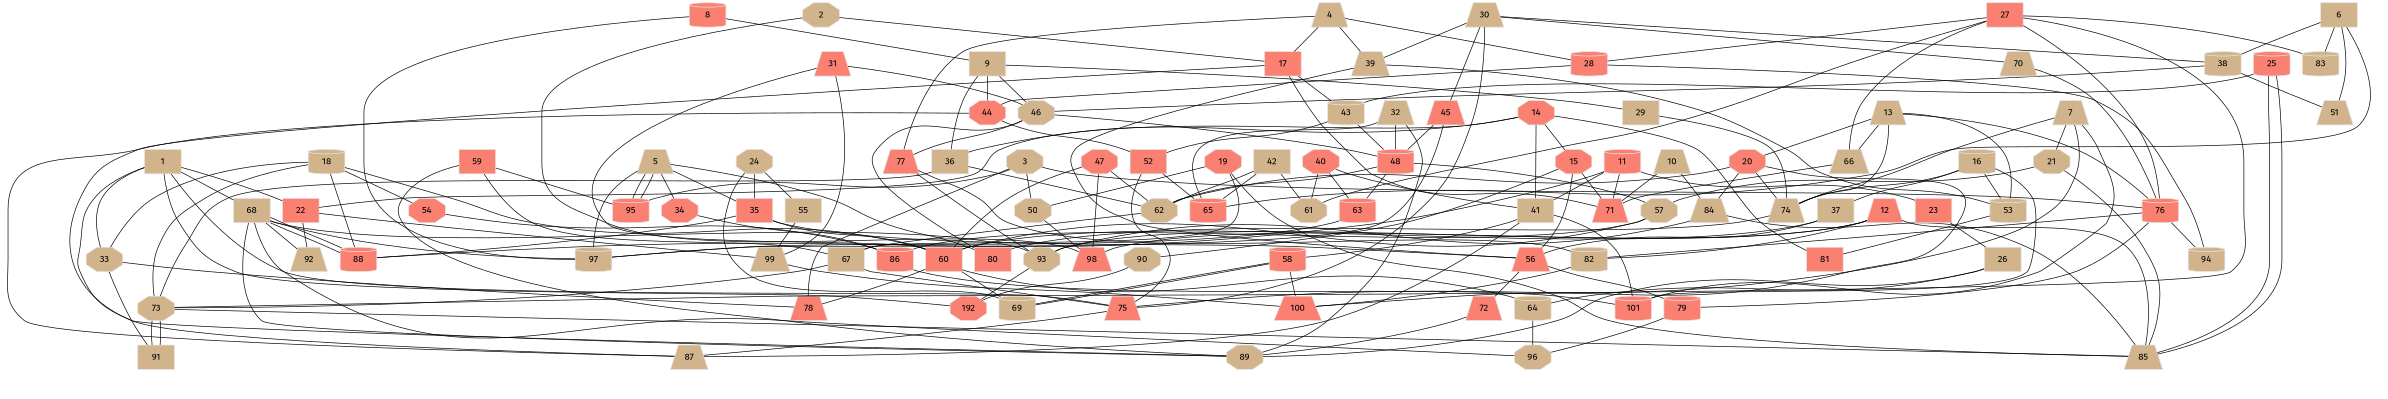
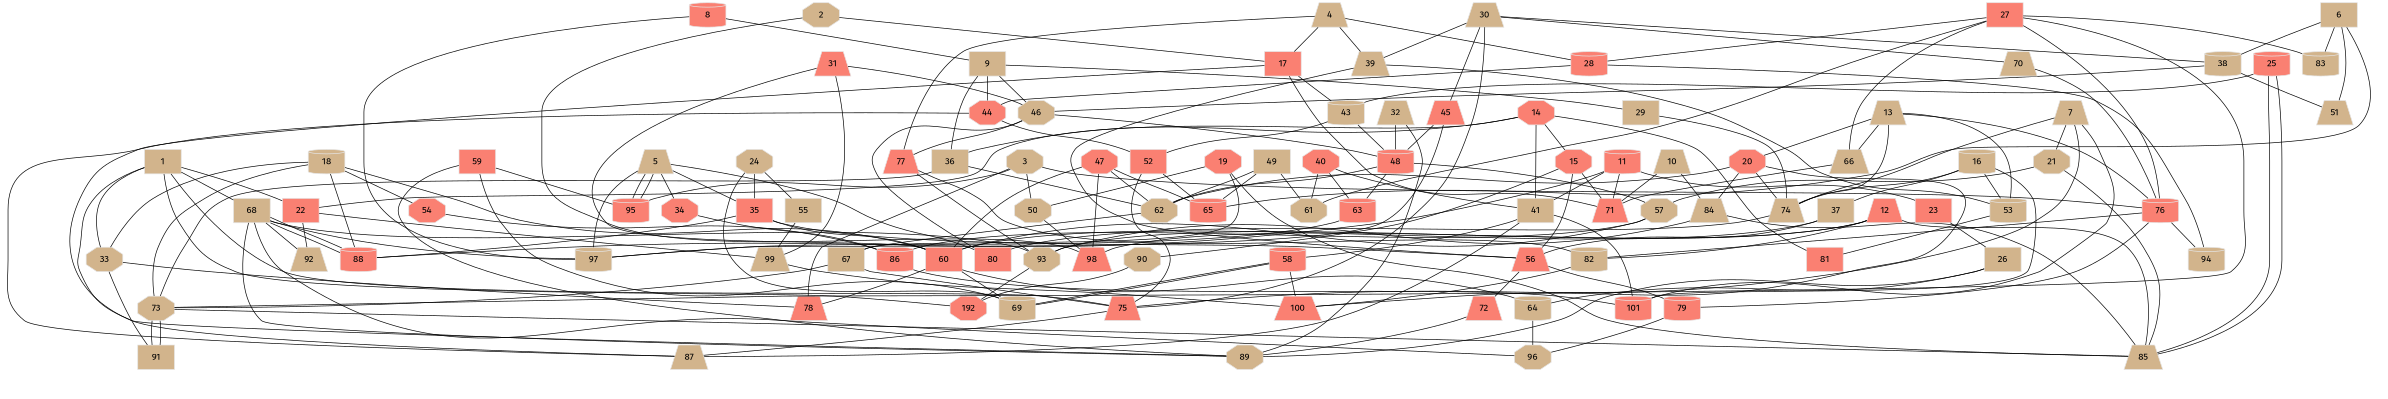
edge "32" -- "65": now "47" -- "65"
node "42": label "42" -> "49"
edge "59" -- "67": now "59" -- "69"
